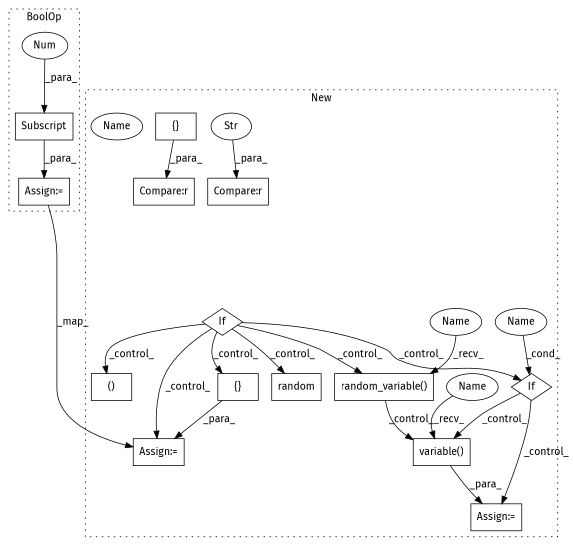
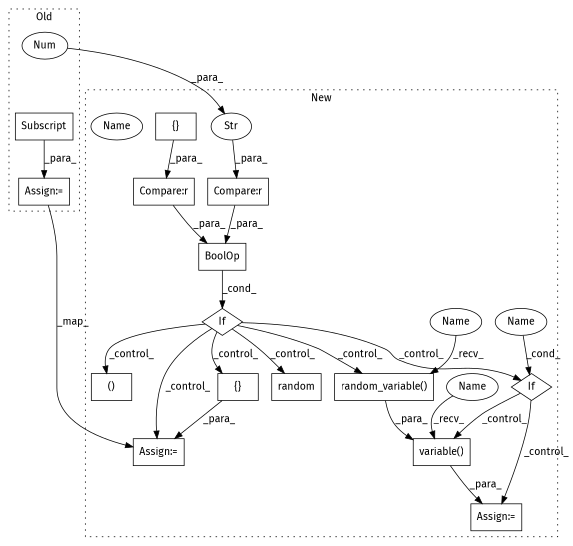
cluster "BoolOp": label "BoolOp" -> "Old"
edge "Num" -> "Subscript": now "Num" -> "Str"
node "BoolOp": added
edge "random_variable()" -> "variable()": label "_control_" -> "_para_"
